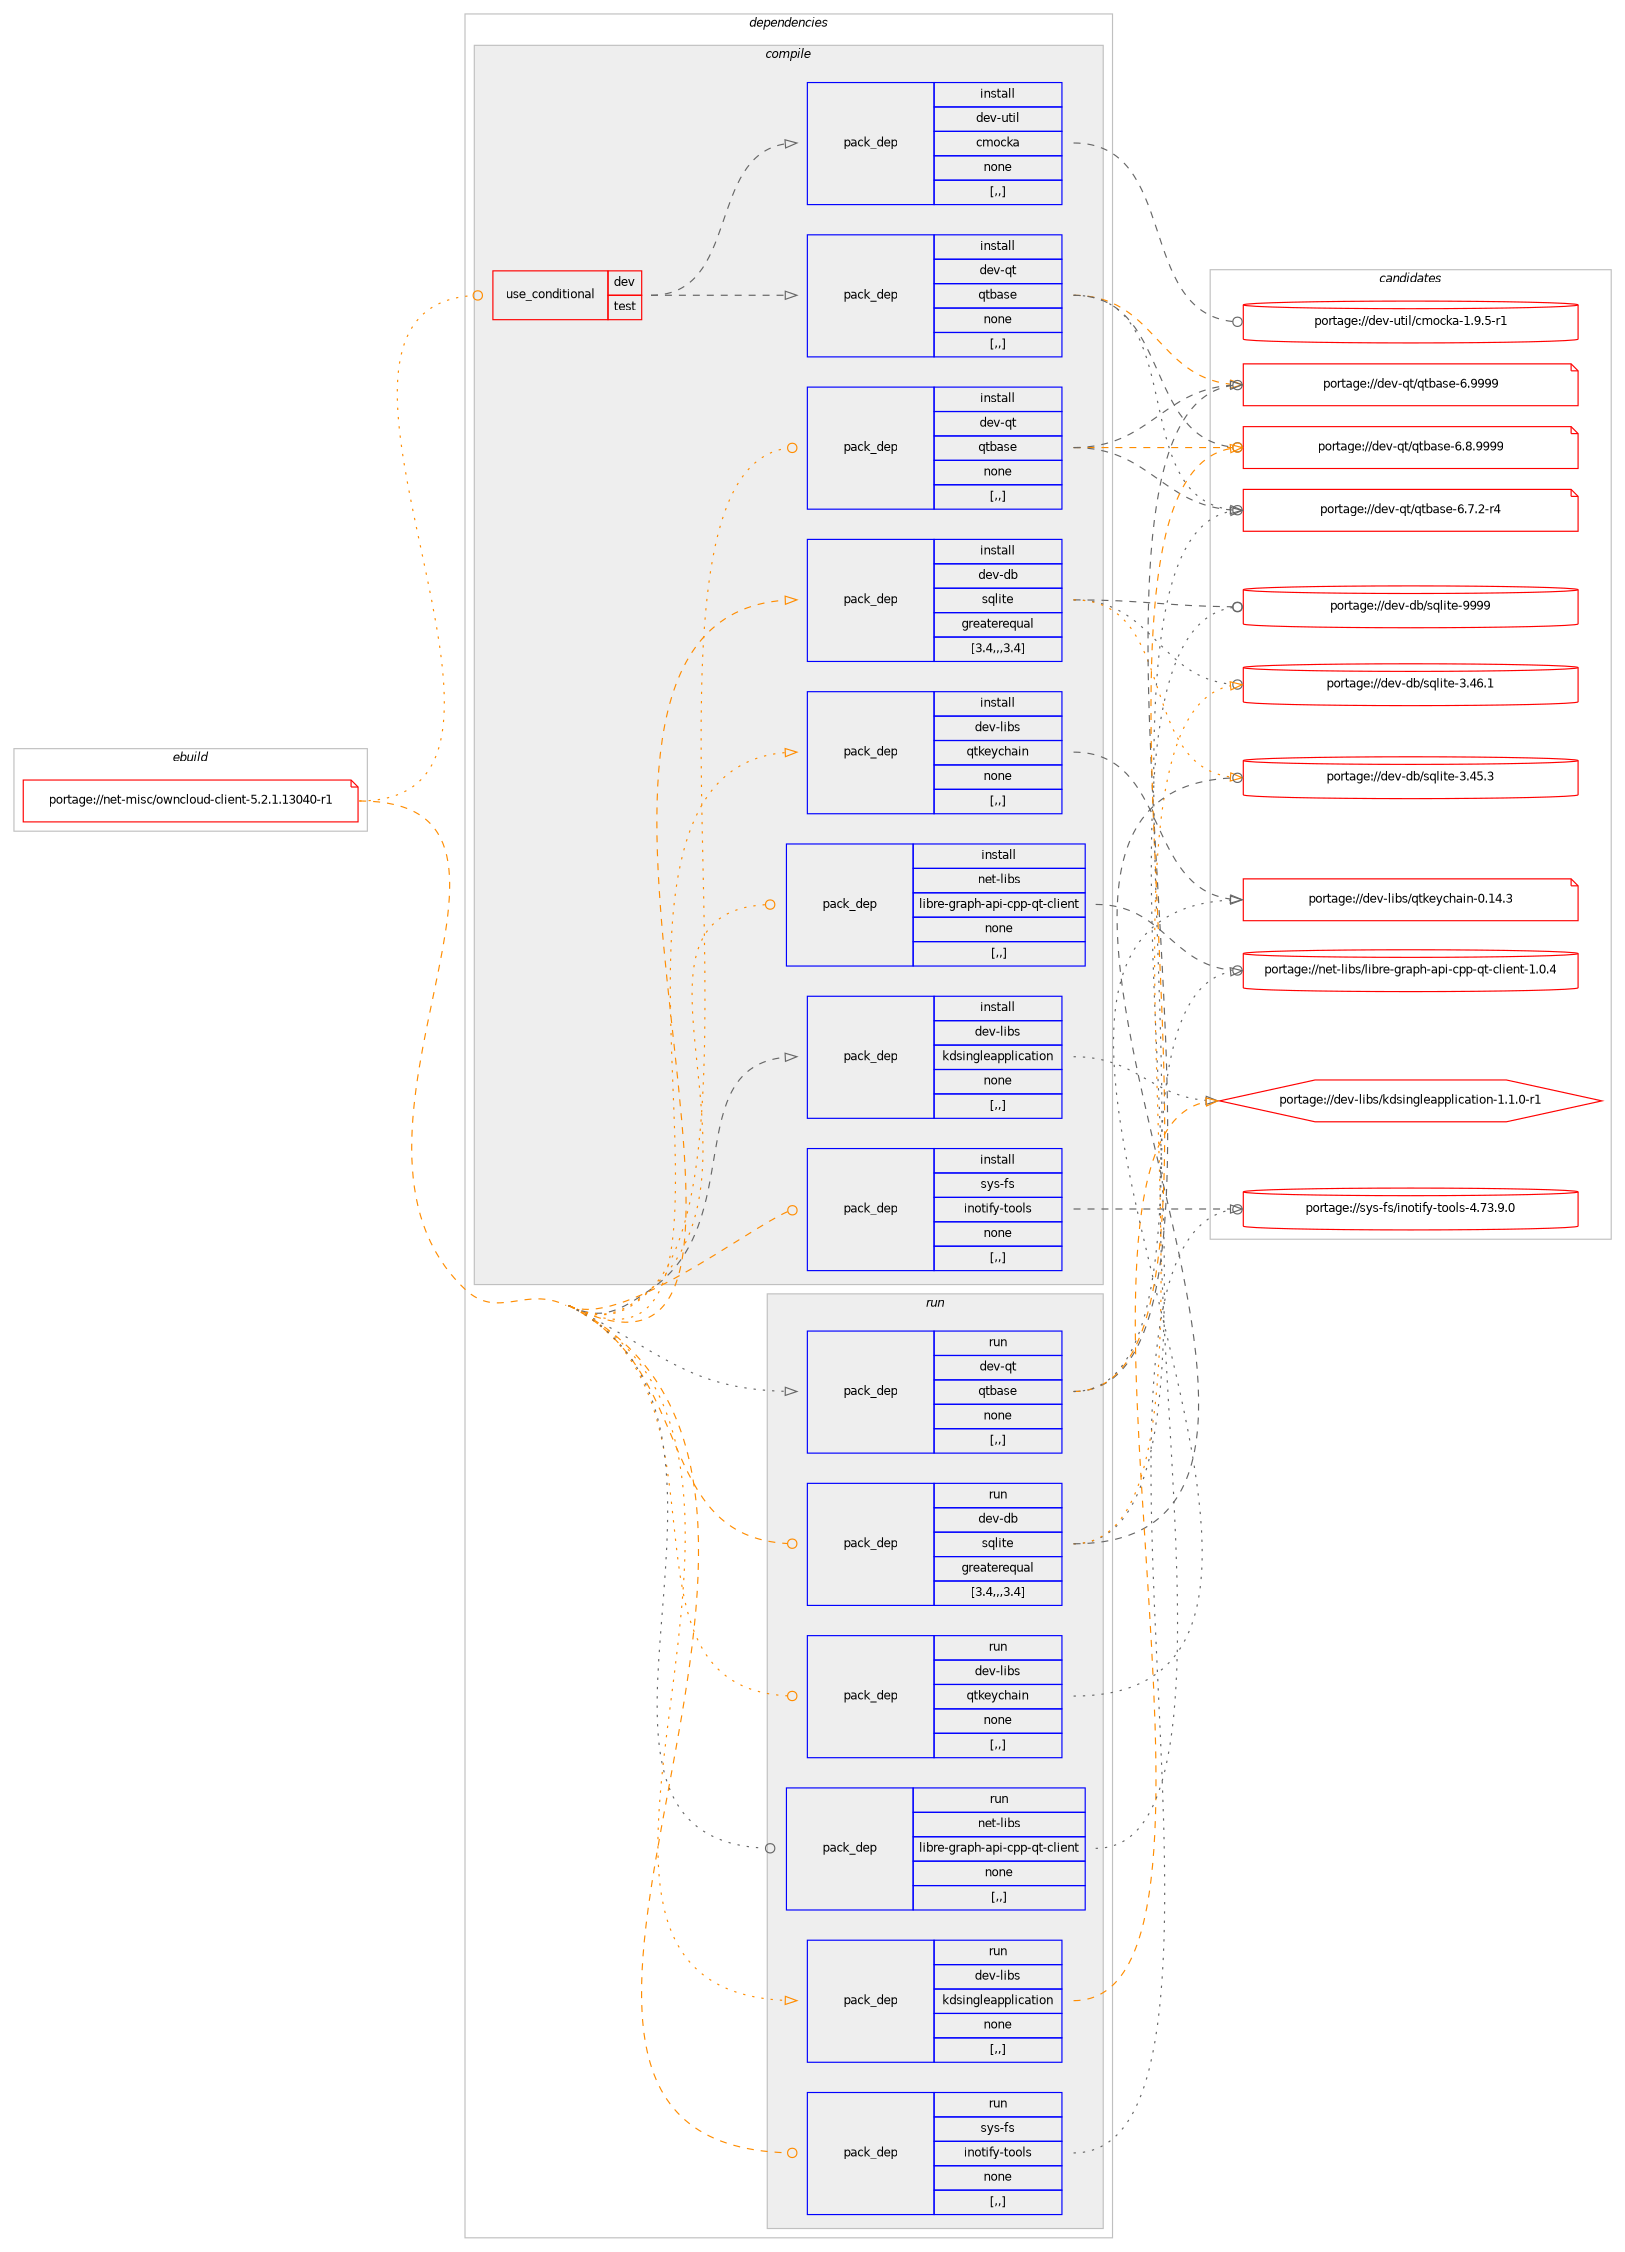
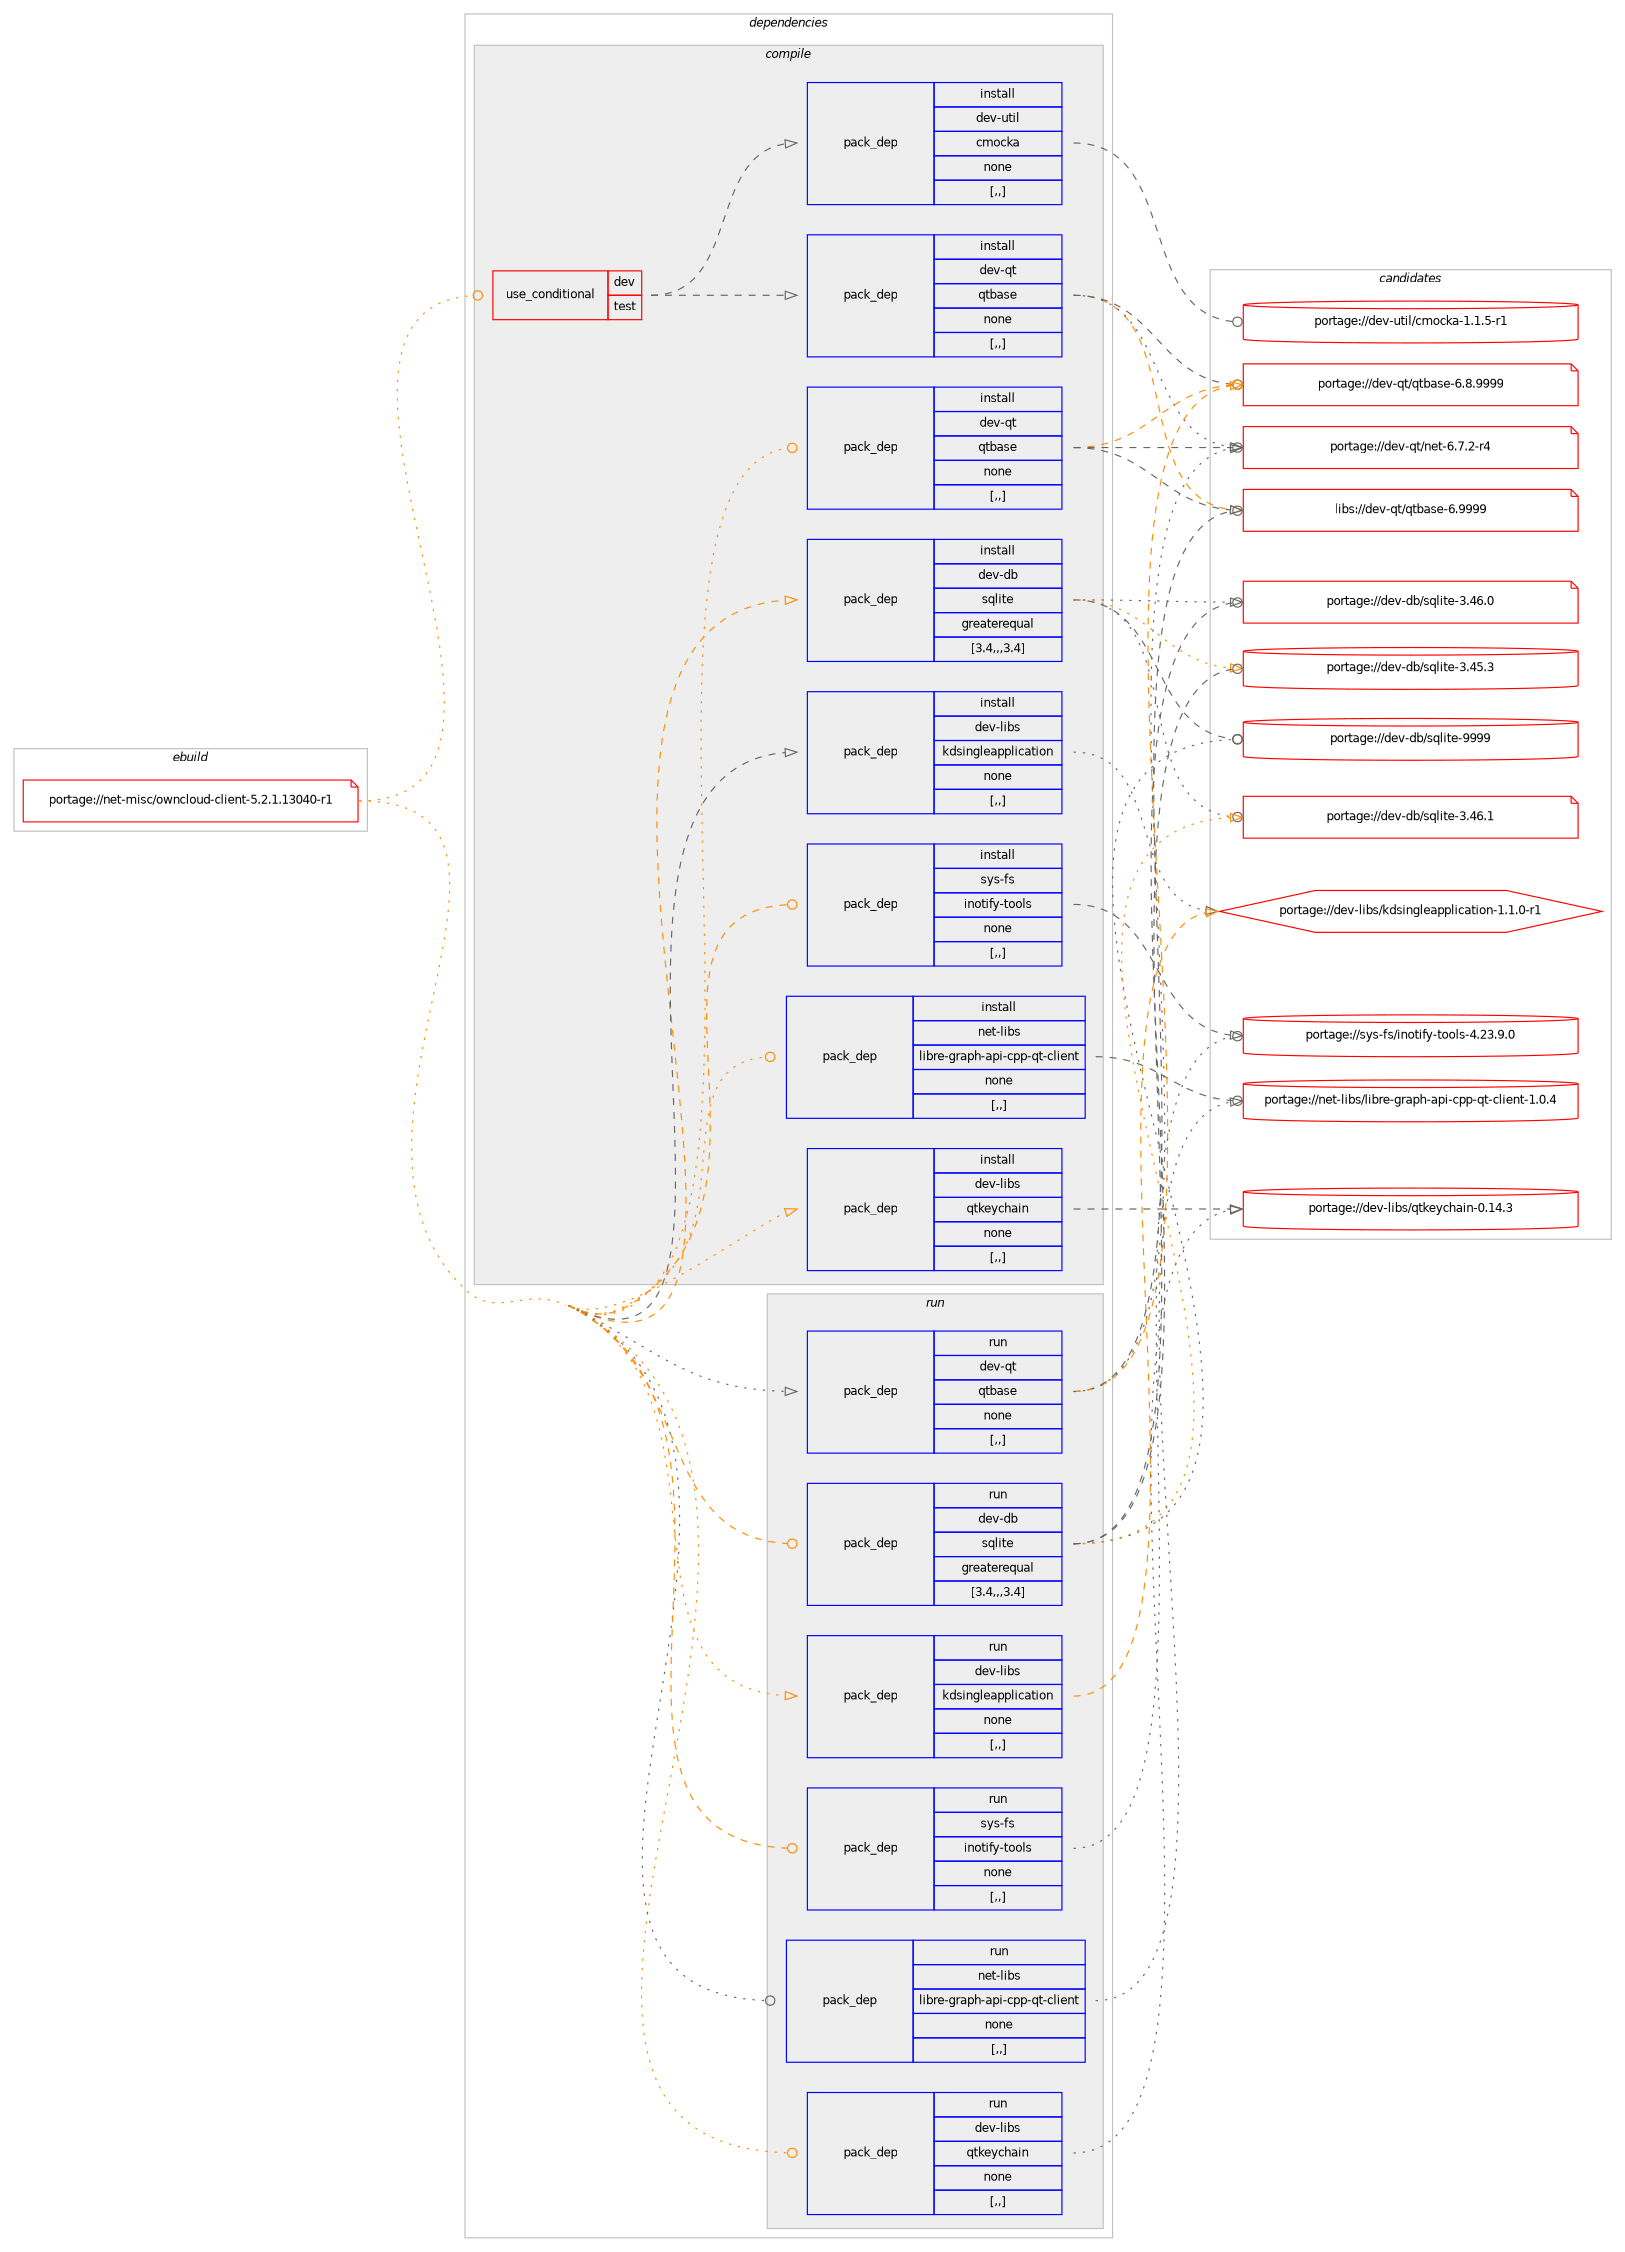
node "portage://dev-util/cmocka-1.9.5-r1": label "portage://dev-util/cmocka-1.9.5-r1" -> "portage://dev-util/cmocka-1.1.5-r1"
node "portage://dev-qt/qtbase-6.9999": label "portage://dev-qt/qtbase-6.9999" -> "libs://dev-qt/qtbase-6.9999"
node "portage://dev-qt/qtbase-6.7.2-r4": label "portage://dev-qt/qtbase-6.7.2-r4" -> "portage://dev-qt/net-6.7.2-r4"
node "portage://dev-db/sqlite-3.46.0": added
node "portage://dev-db/sqlite-3.46.1": shape cylinder -> note
node "portage://dev-libs/qtkeychain-0.14.3": shape note -> cylinder
node "portage://sys-fs/inotify-tools-4.73.9.0": label "portage://sys-fs/inotify-tools-4.73.9.0" -> "portage://sys-fs/inotify-tools-4.23.9.0"
